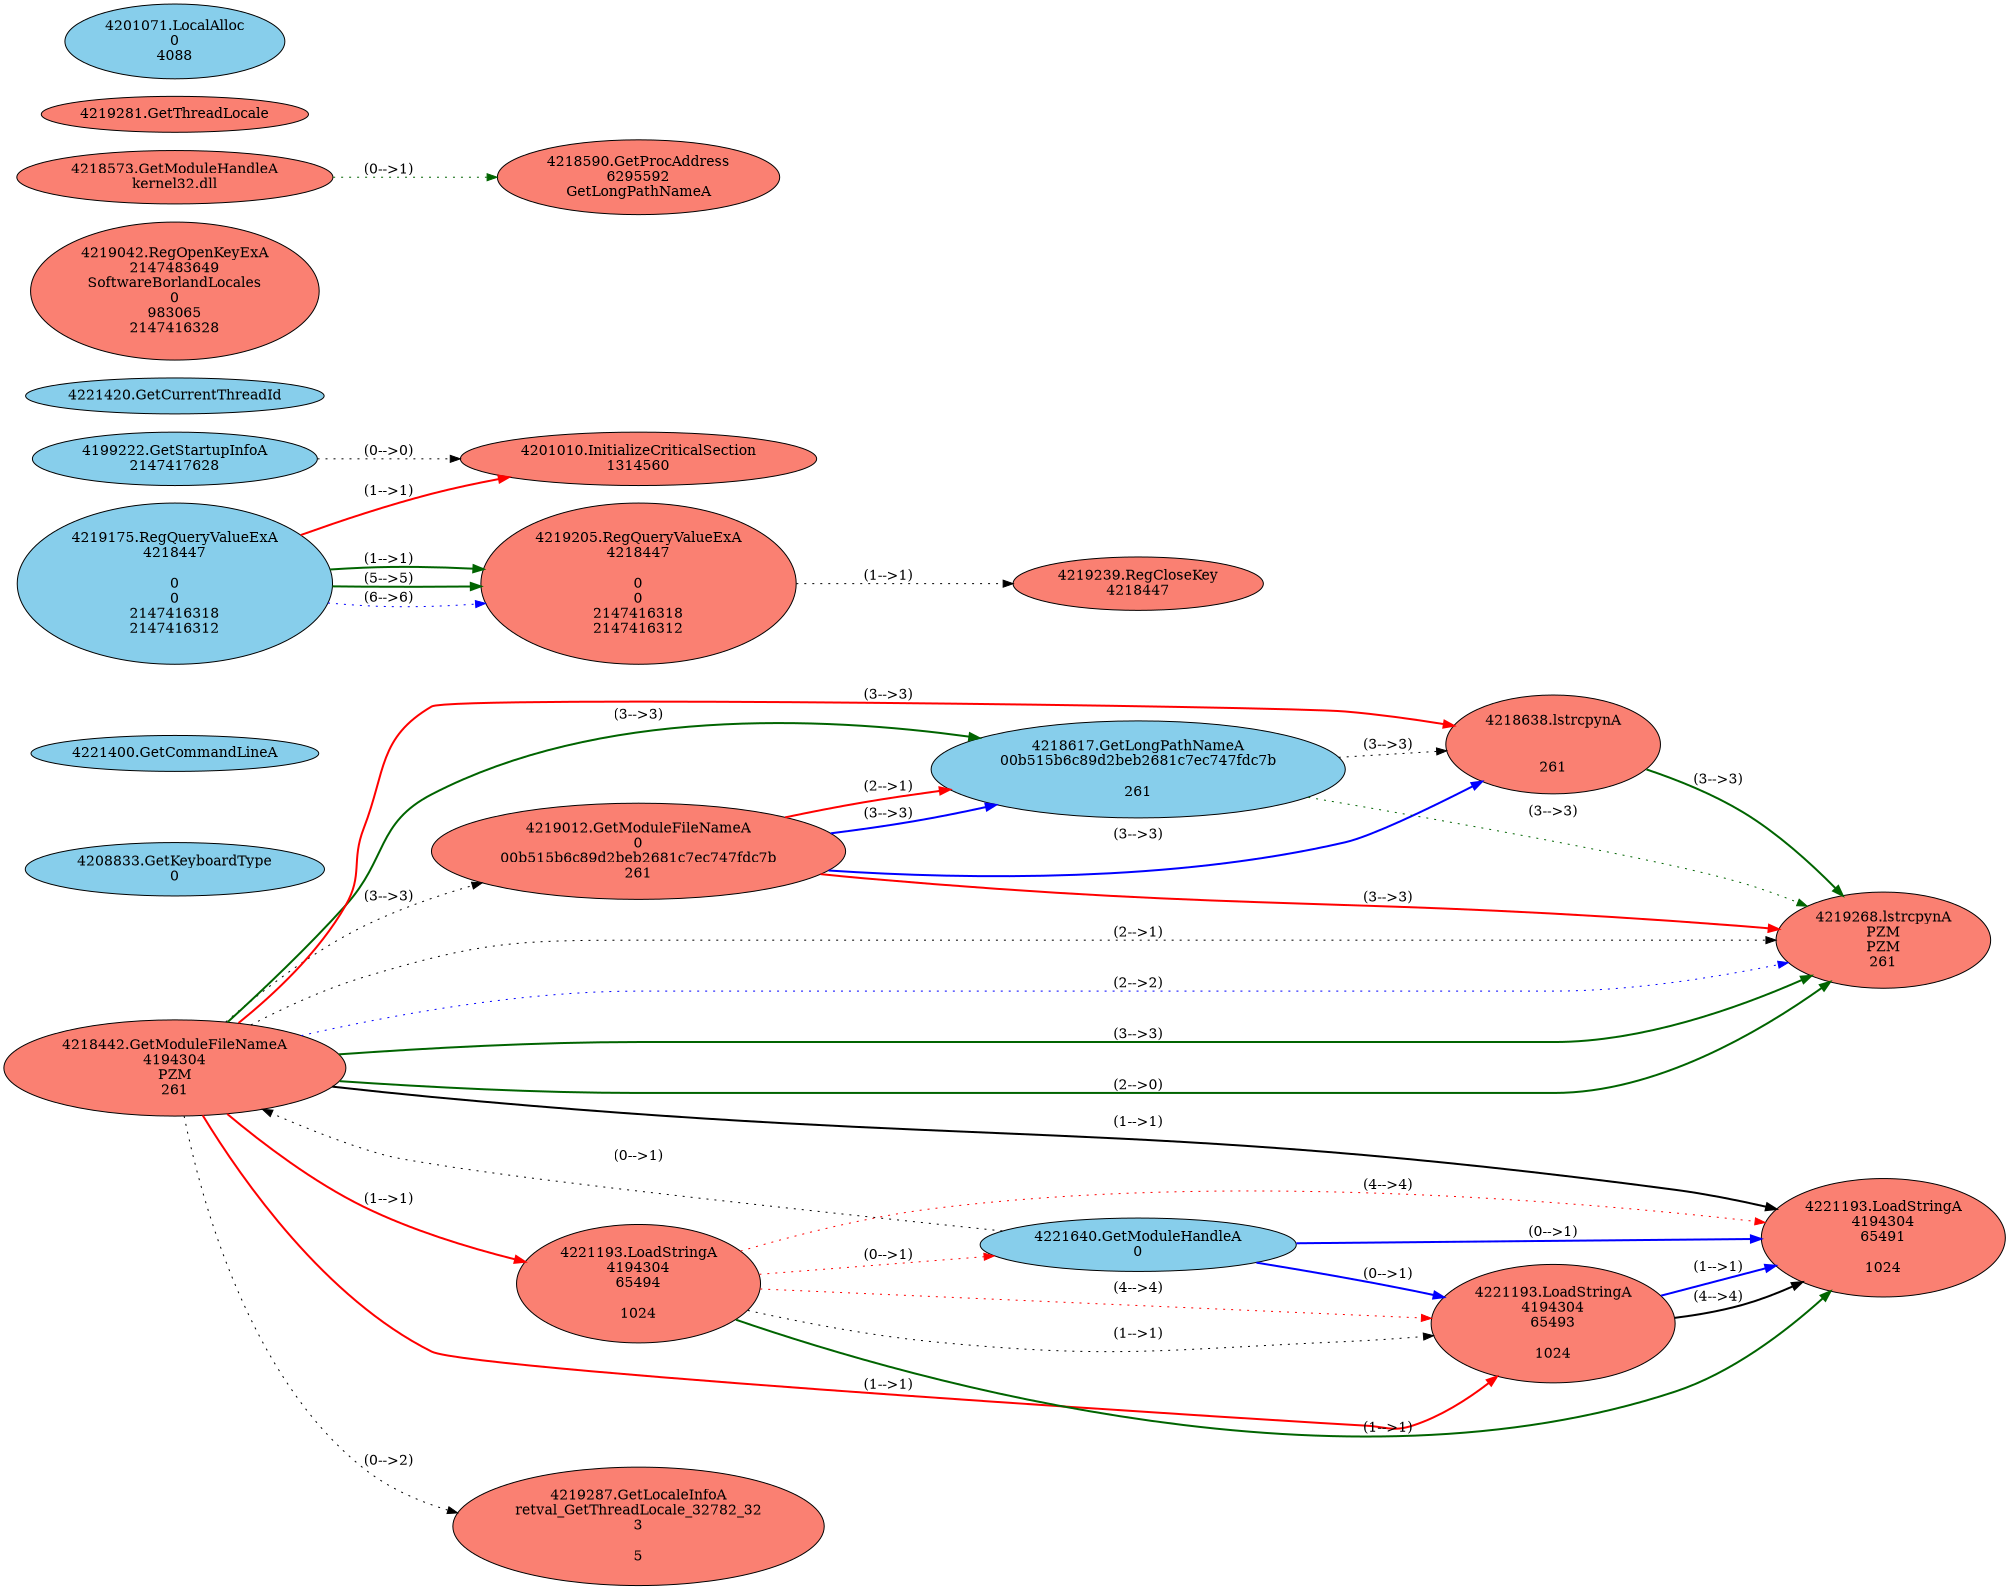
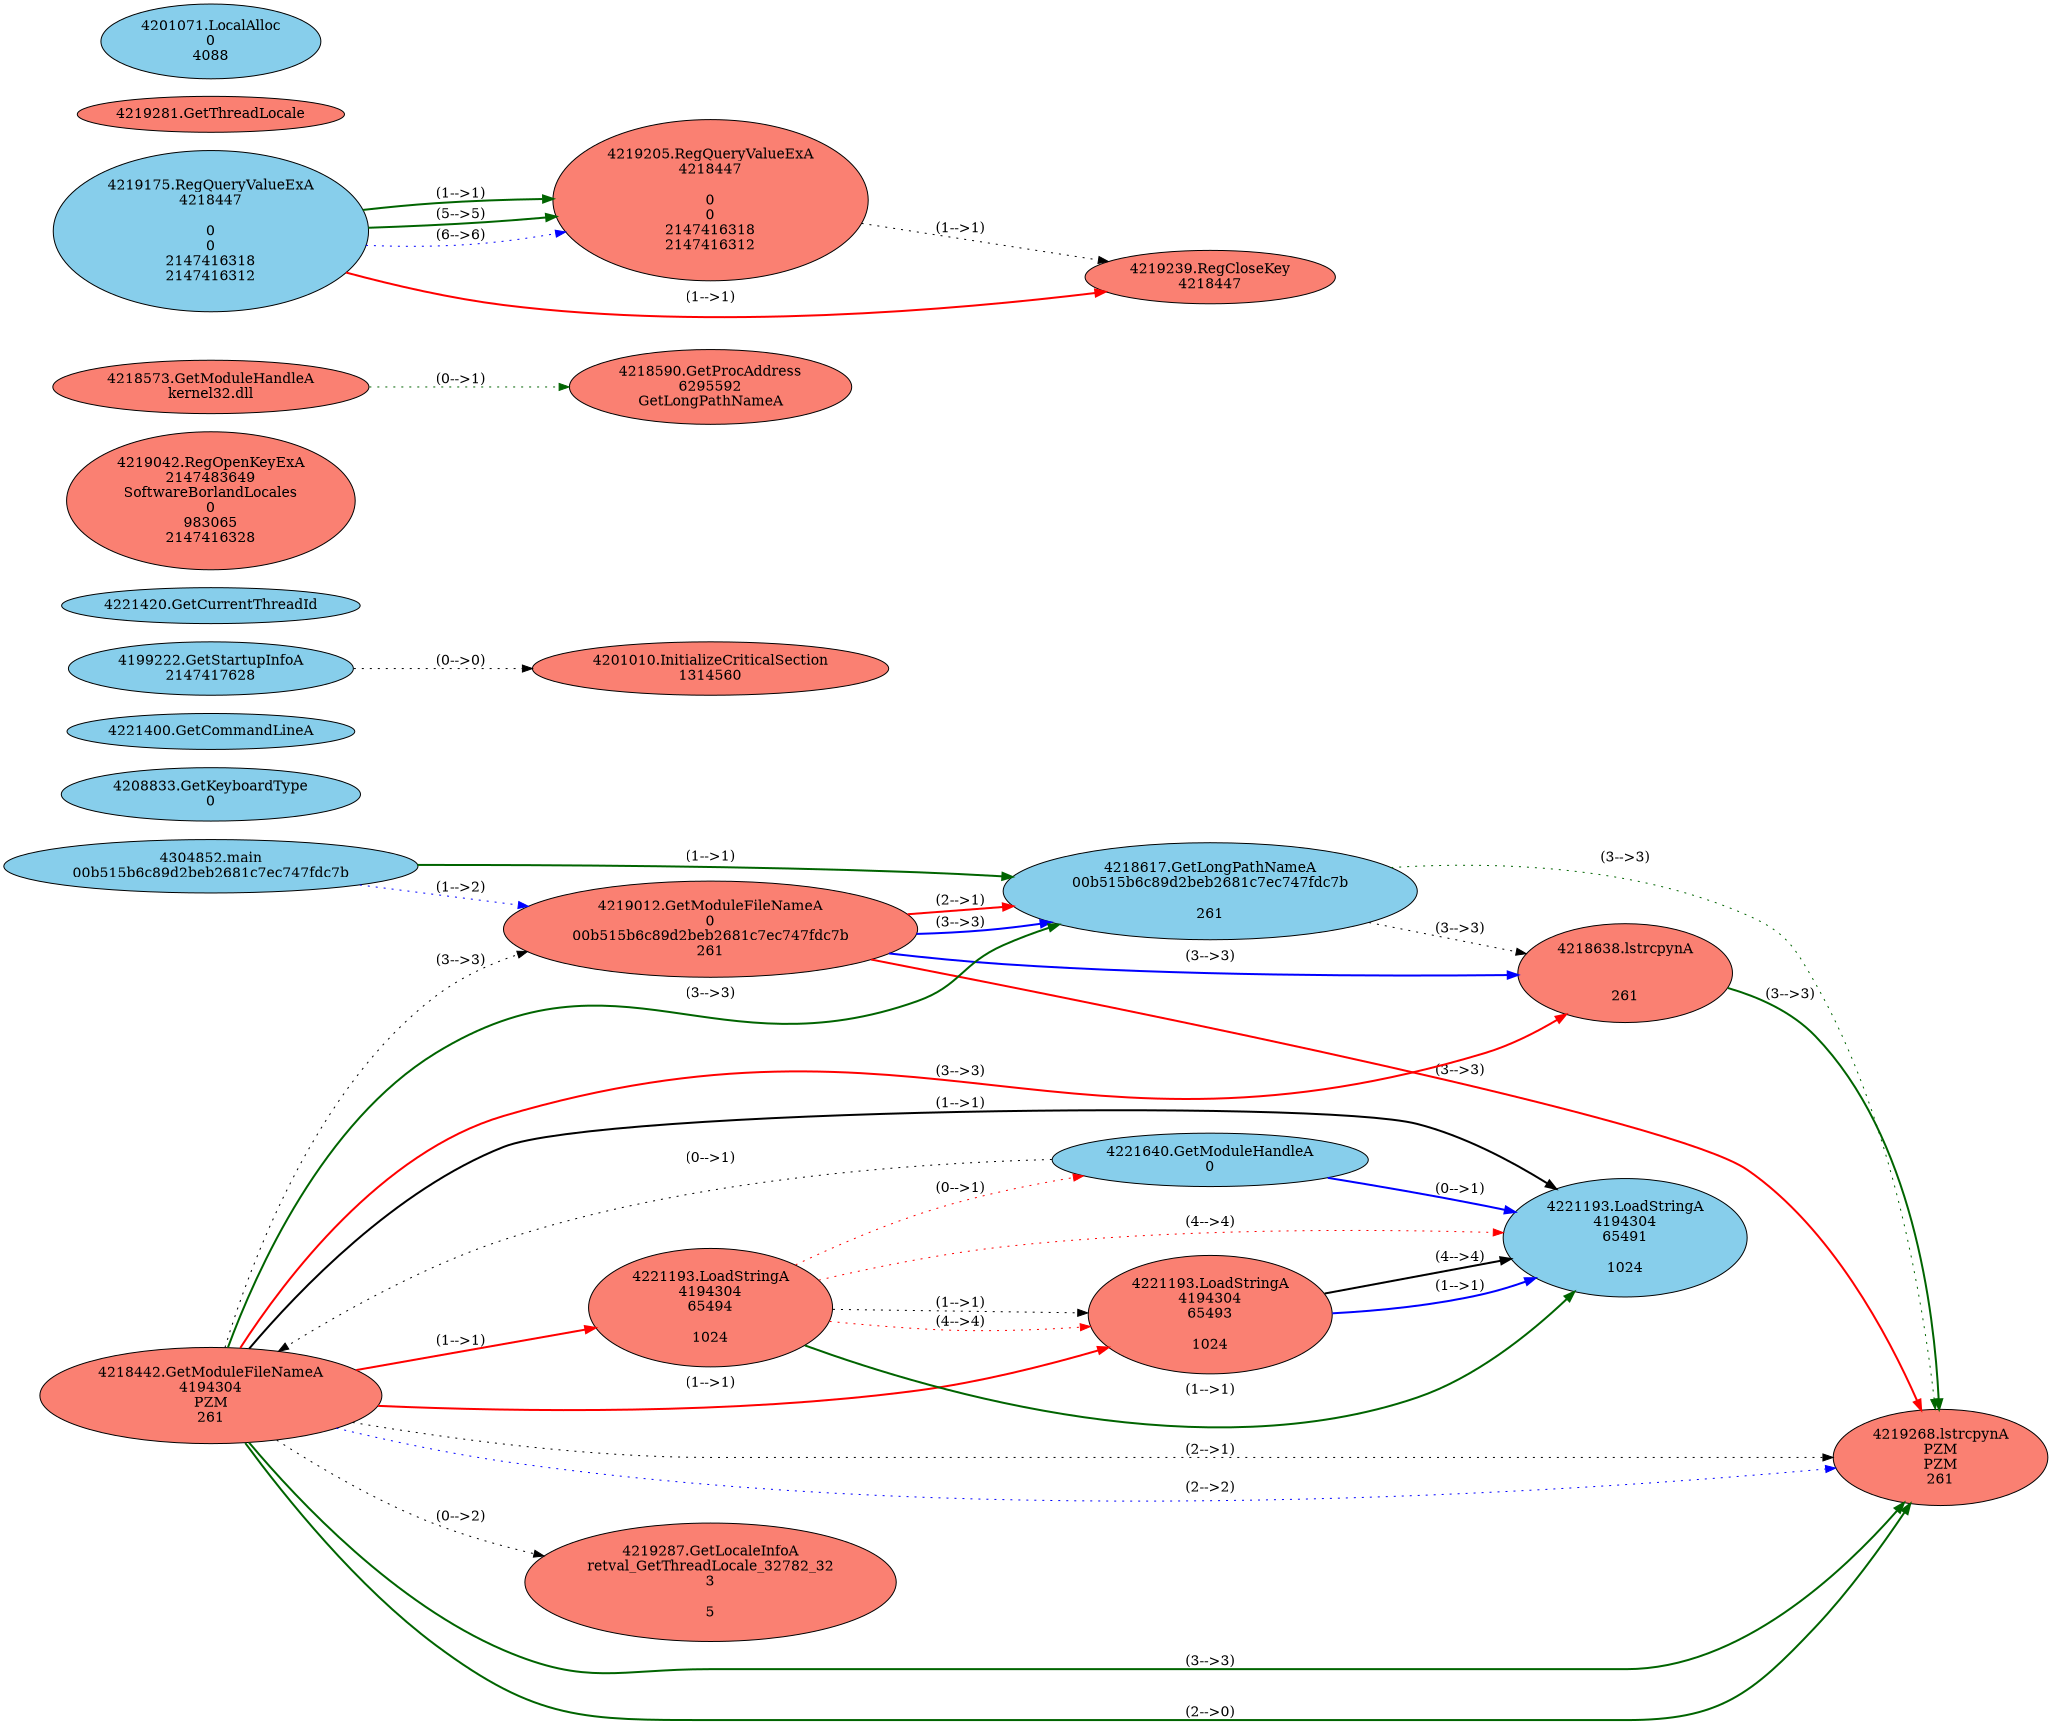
edge "4219175.RegQueryValueExA 4218447 0 0 2147416318 2147416312" -> "4201010.InitializeCriticalSection 1314560": now "4219175.RegQueryValueExA 4218447 0 0 2147416318 2147416312" -> "4219239.RegCloseKey 4218447"
node "4304852.main 00b515b6c89d2beb2681c7ec747fdc7b": added
node "4221193.LoadStringA 4194304 65491 1024": fillcolor salmon -> skyblue
edge "4221640.GetModuleHandleA 0" -> "4221193.LoadStringA 4194304 65493 1024": removed, label "(0-->1)"
